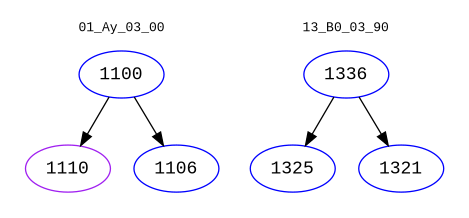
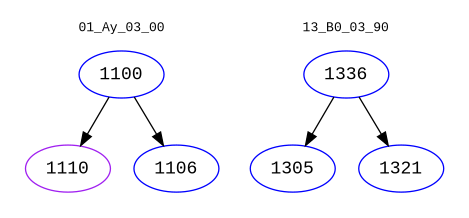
node "1325": label "1325" -> "1305"
